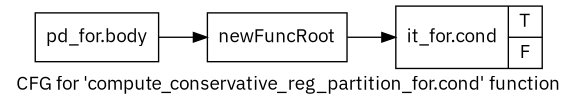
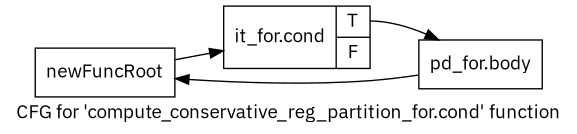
edge "it_for.cond" -> "pd_for.body": added
